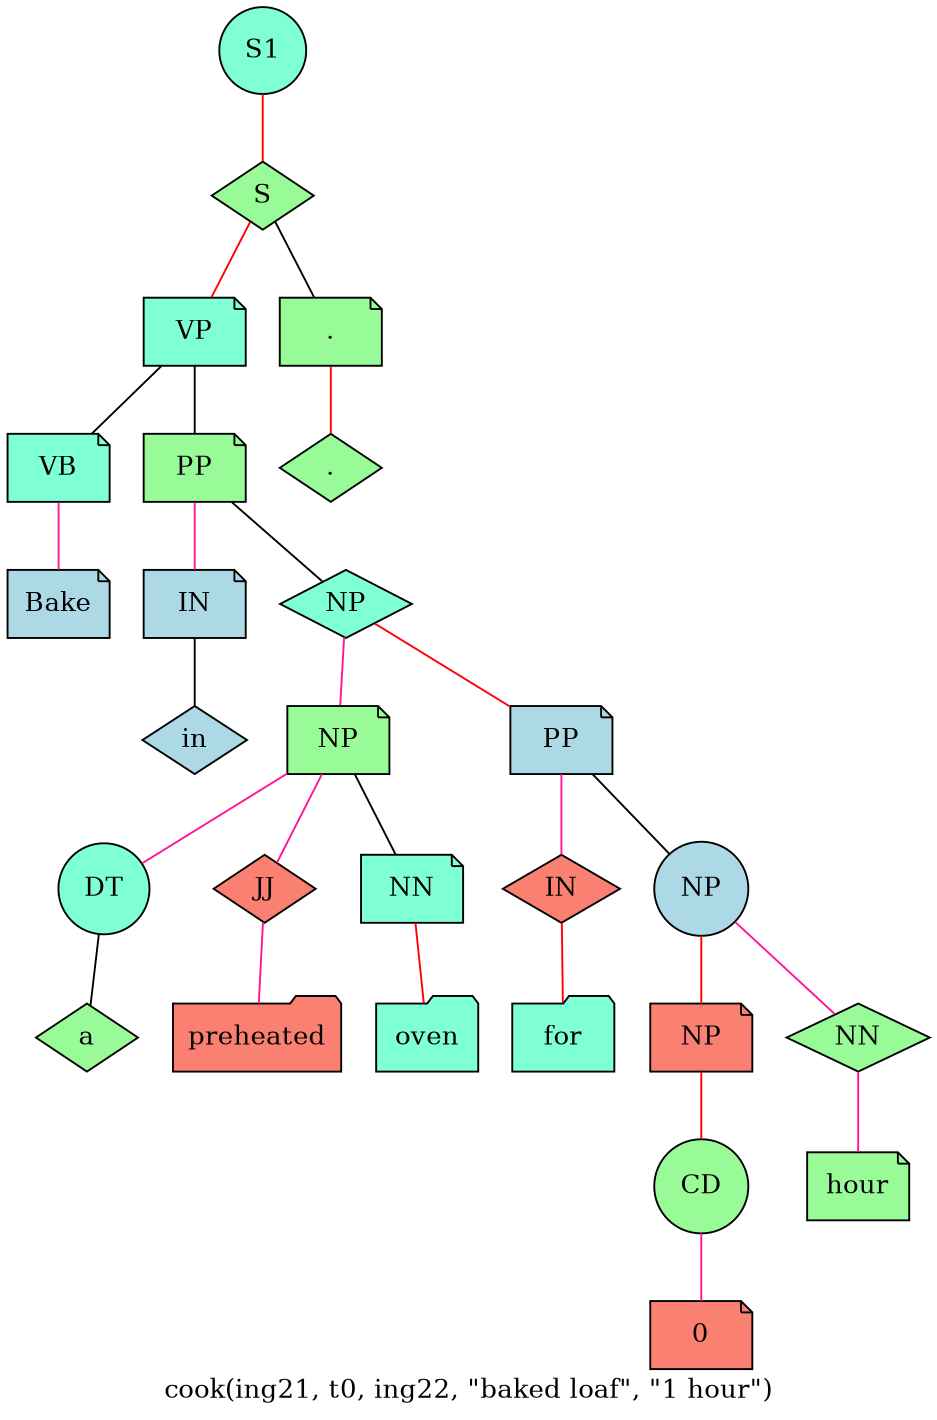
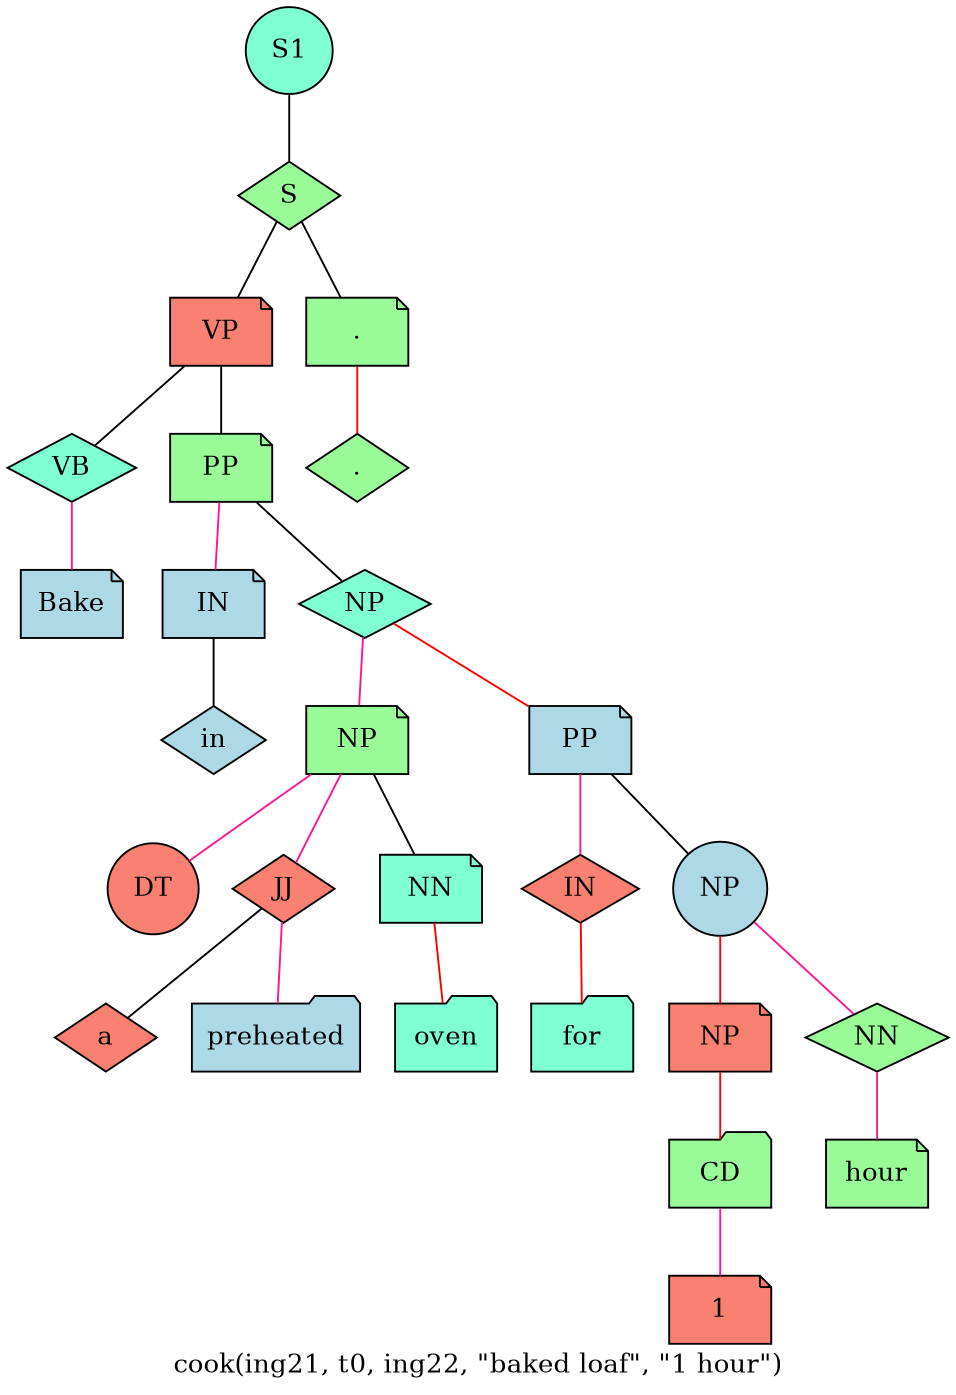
edge "S1" -- "S": color red -> black
edge "S" -- "VP": color red -> black
node "VP": fillcolor aquamarine -> salmon
node "VB": shape note -> diamond
node "DT": fillcolor aquamarine -> salmon
edge "DT" -- "a": now "JJ" -- "a"
node "a": fillcolor palegreen -> salmon
node "preheated": fillcolor salmon -> lightblue
node "CD": shape circle -> folder
node "0": label "0" -> "1"
